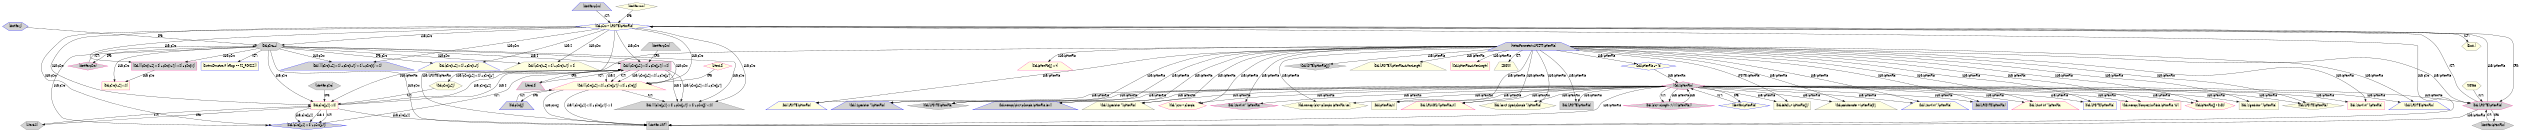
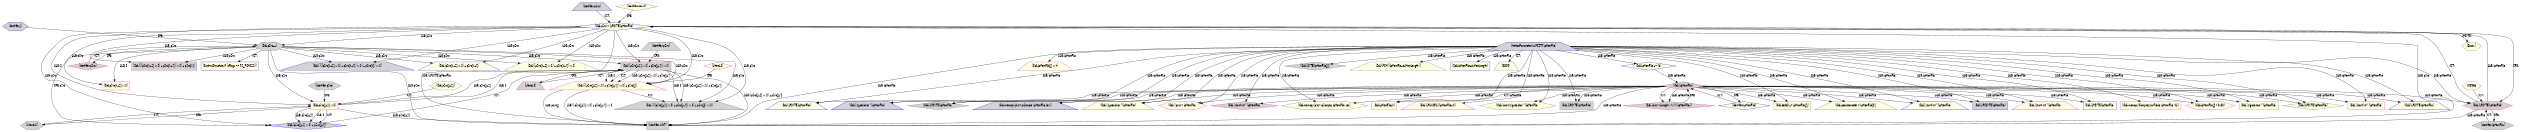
node "(Identifier,max)": label "(Identifier,max)" -> "(Identifier,const)"
edge "(Call,pSrc = (LPBYTE)lpMemFile)" -> "(Block,)": label "AST: " -> "LPBYTE: "
edge "(Call,pSrc = (LPBYTE)lpMemFile)" -> "(Call,(pSrc[k+2] << 8) + pSrc[k+1])": label "DDG: 8" -> "DDG: pSrc"
edge "(MethodParameterIn,LPCSTR lpMemFile)" -> "(Call,pSrc[j+2] << 8)": now "(MethodParameterIn,LPCSTR lpMemFile)" -> "(Identifier,UINT)"
edge "(Call,pSrc++)" -> "(Call,(pSrc[k+2] << 8) + pSrc[k+1])": label "CFG: pSrc" -> "DDG: pSrc"
edge "(Call,pSrc++)" -> "(Call,((pSrc[j+2] << 8) + pSrc[j+1]) << 8)": label "DDG: 8" -> "DDG: pSrc"
edge "(Call,pSrc = (LPBYTE)lpMemFile)" -> "(Call,pSrc[j+2] << 8)": label "DDG: pSrc" -> "DDG: 8"
edge "(Call,pSrc++)" -> "(Call,pSrc[k+2] << 8)": label "DDG: pSrc" -> "DDG: 8"
node "(Call,(LPBYTE)(lpMemFile+dwMemLength))": label "(Call,(LPBYTE)(lpMemFile+dwMemLength))" -> "(Call,(PCM)(lpMemFile+dwMemLength))"
node "(Call,lpMemFile+dwMemLength)": color deeppink -> blue
node "2000101": label "2000101" -> "1000101"
edge "(Call,((pSrc[j+2] << 8) + pSrc[j+1]) << 8)" -> "(Call,pSrc[j+2])": now "(Call,((pSrc[j+2] << 8) + pSrc[j+1]) << 8)" -> "(Identifier,UINT)"
edge "(Call,(((pSrc[k+2] << 8) + pSrc[k+1]) << 8) + pSrc[k])" -> "(Call,pSrc[k+2] << 8)": now "(Call,pSrc = (LPBYTE)lpMemFile)" -> "(Call,pSrc[k+2] << 8)"
edge "(MethodParameterIn,LPCSTR lpMemFile)" -> "(Call,delta8 += lpMemFile[j])": label "LPBYTE: lpMemFile" -> "DDG: lpMemFile"
edge "(Call,pSrc++)" -> "(Call,(pSrc[j+2] << 8) + pSrc[j+1])": label "DDG: pSrc" -> "CFG: pSrc"
node "1001566": color gray40 -> deeppink
edge "(Call,!lpMemFile)" -> "(Call,memcpy(CompressionTable, lpMemFile, 16))": removed, label "DDG: lpMemFile"
edge "(Call,!lpMemFile)" -> "(Call,(LPDWORD)(lpMemFile+4))": removed, label "DDG: lpMemFile"
edge "(Call,!lpMemFile)" -> "(Call,lpMemFile+4)": label "DDG: lpMemFile" -> "AST: lpMemFile"
edge "(Call,(pIns->nLength < 4) || (!lpMemFile))" -> "(Call,!lpMemFile)": label "DDG: " -> "CFG: "
node "(Call,pSrc[j])": removed
node "(Call,*psrc = pSample)": label "(Call,*psrc = pSample)" -> "(Call,*psrc = lpMemFile)"
node "(Call,(const signed pSample *)lpMemFile)": label "(Call,(const signed pSample *)lpMemFile)" -> "(Call,(const signed char *)lpMemFile)"
